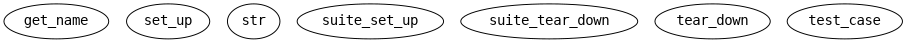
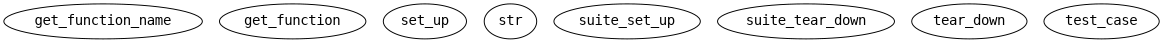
node "get_name": label "get_name" -> "get_function"
node "get_function_name": added
